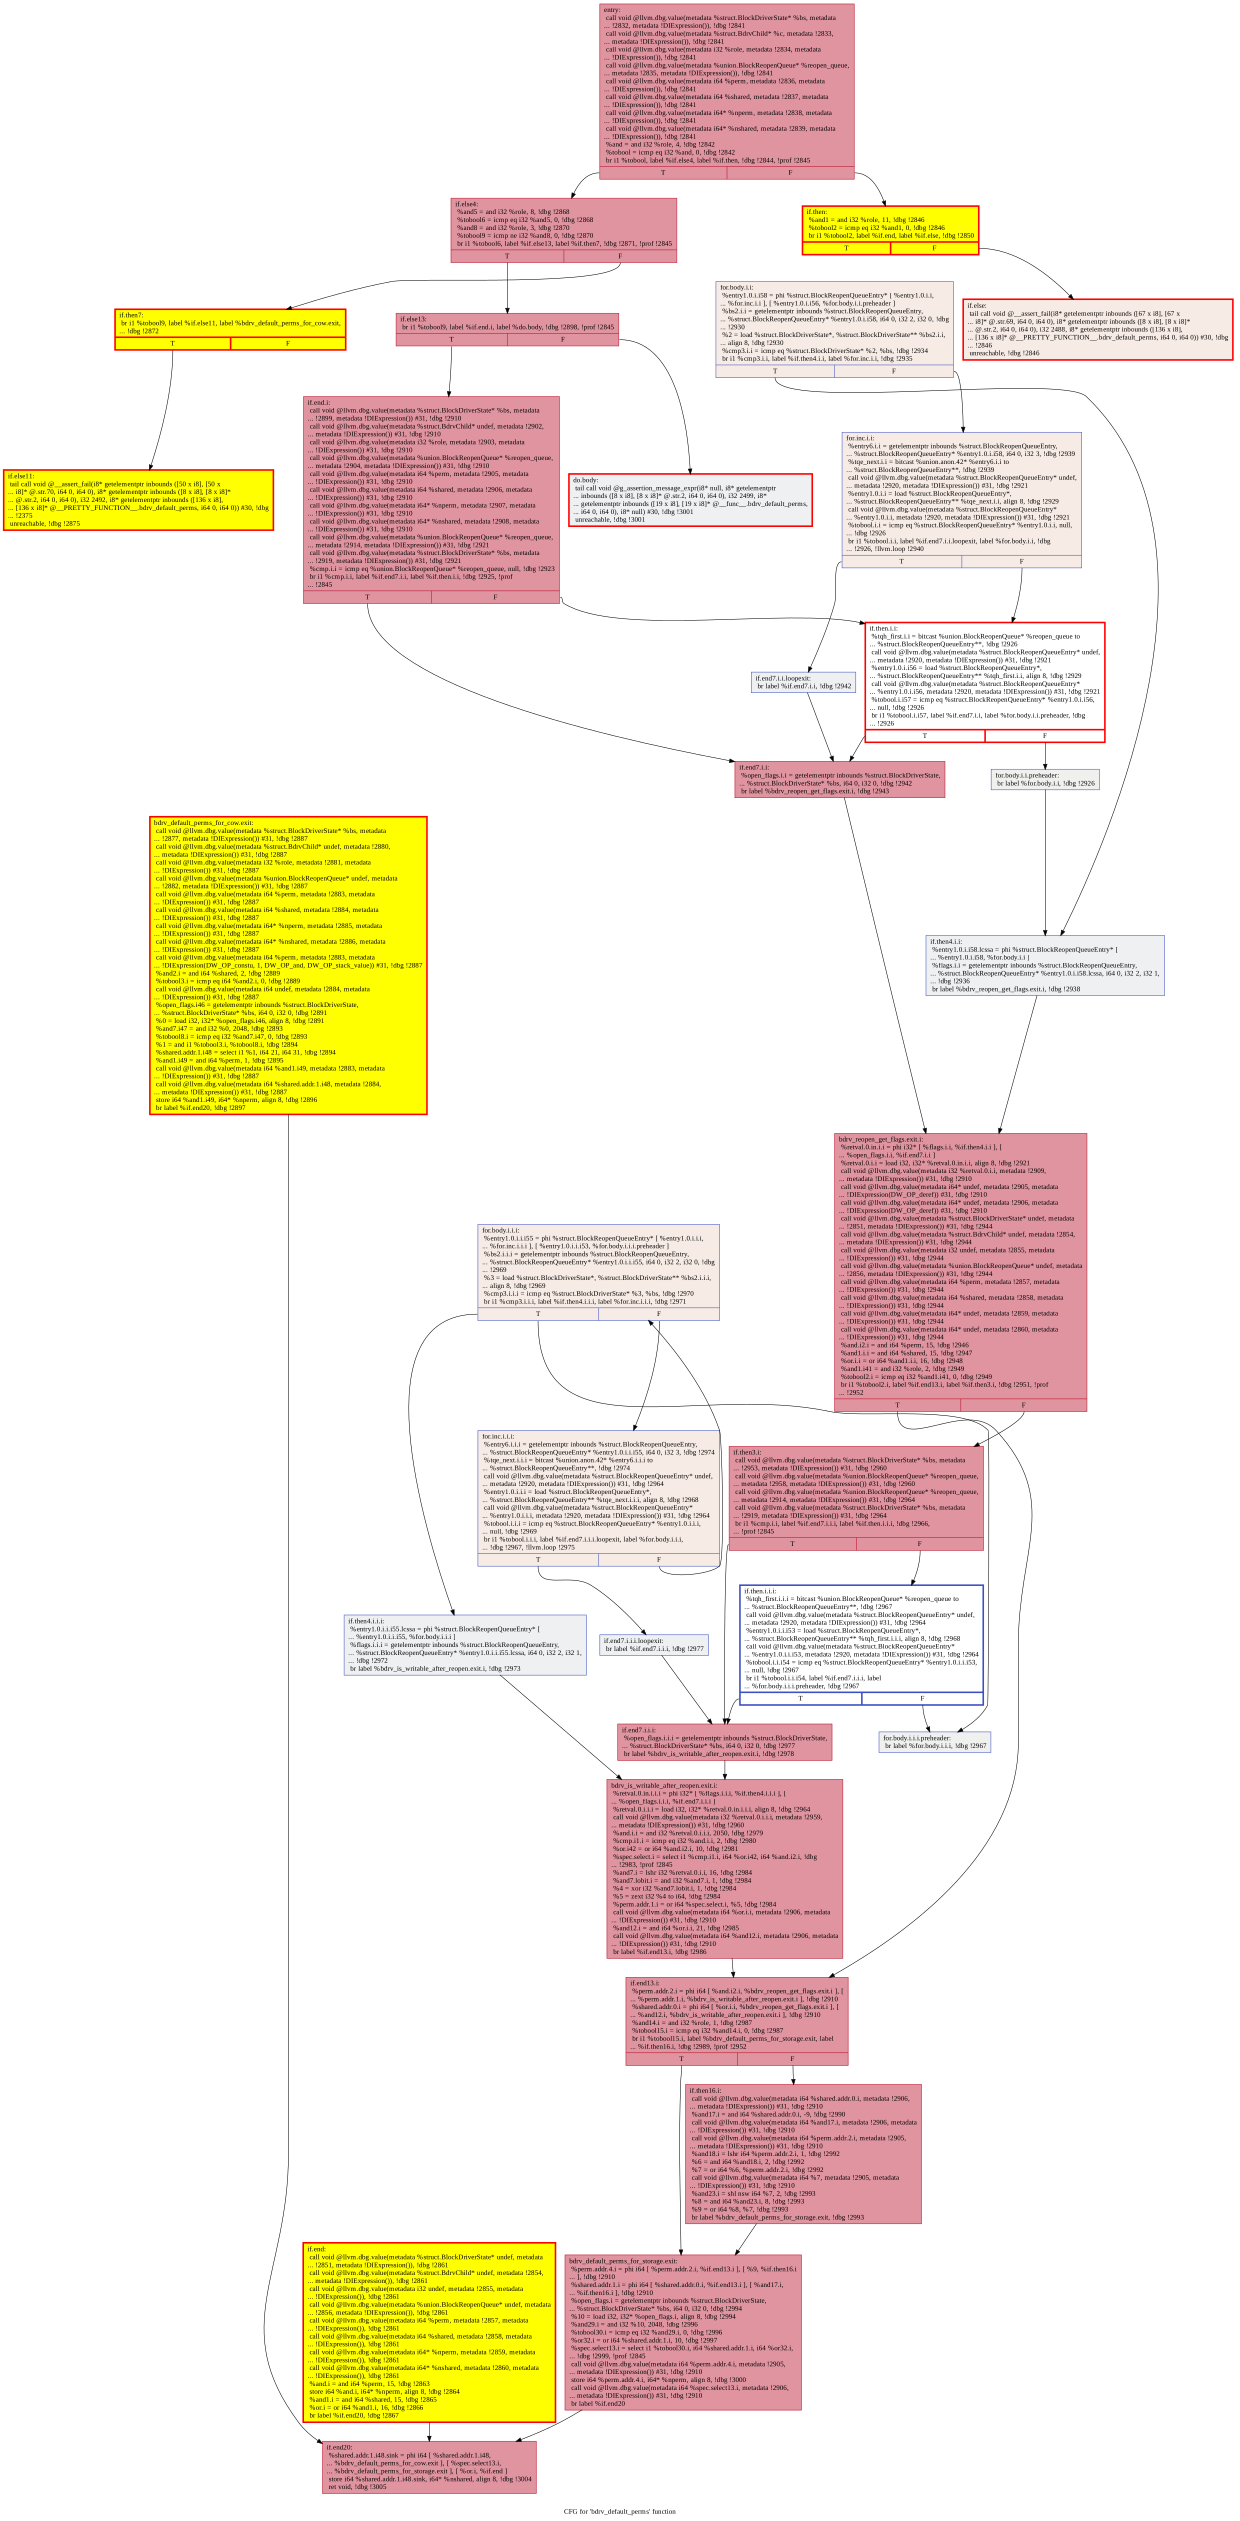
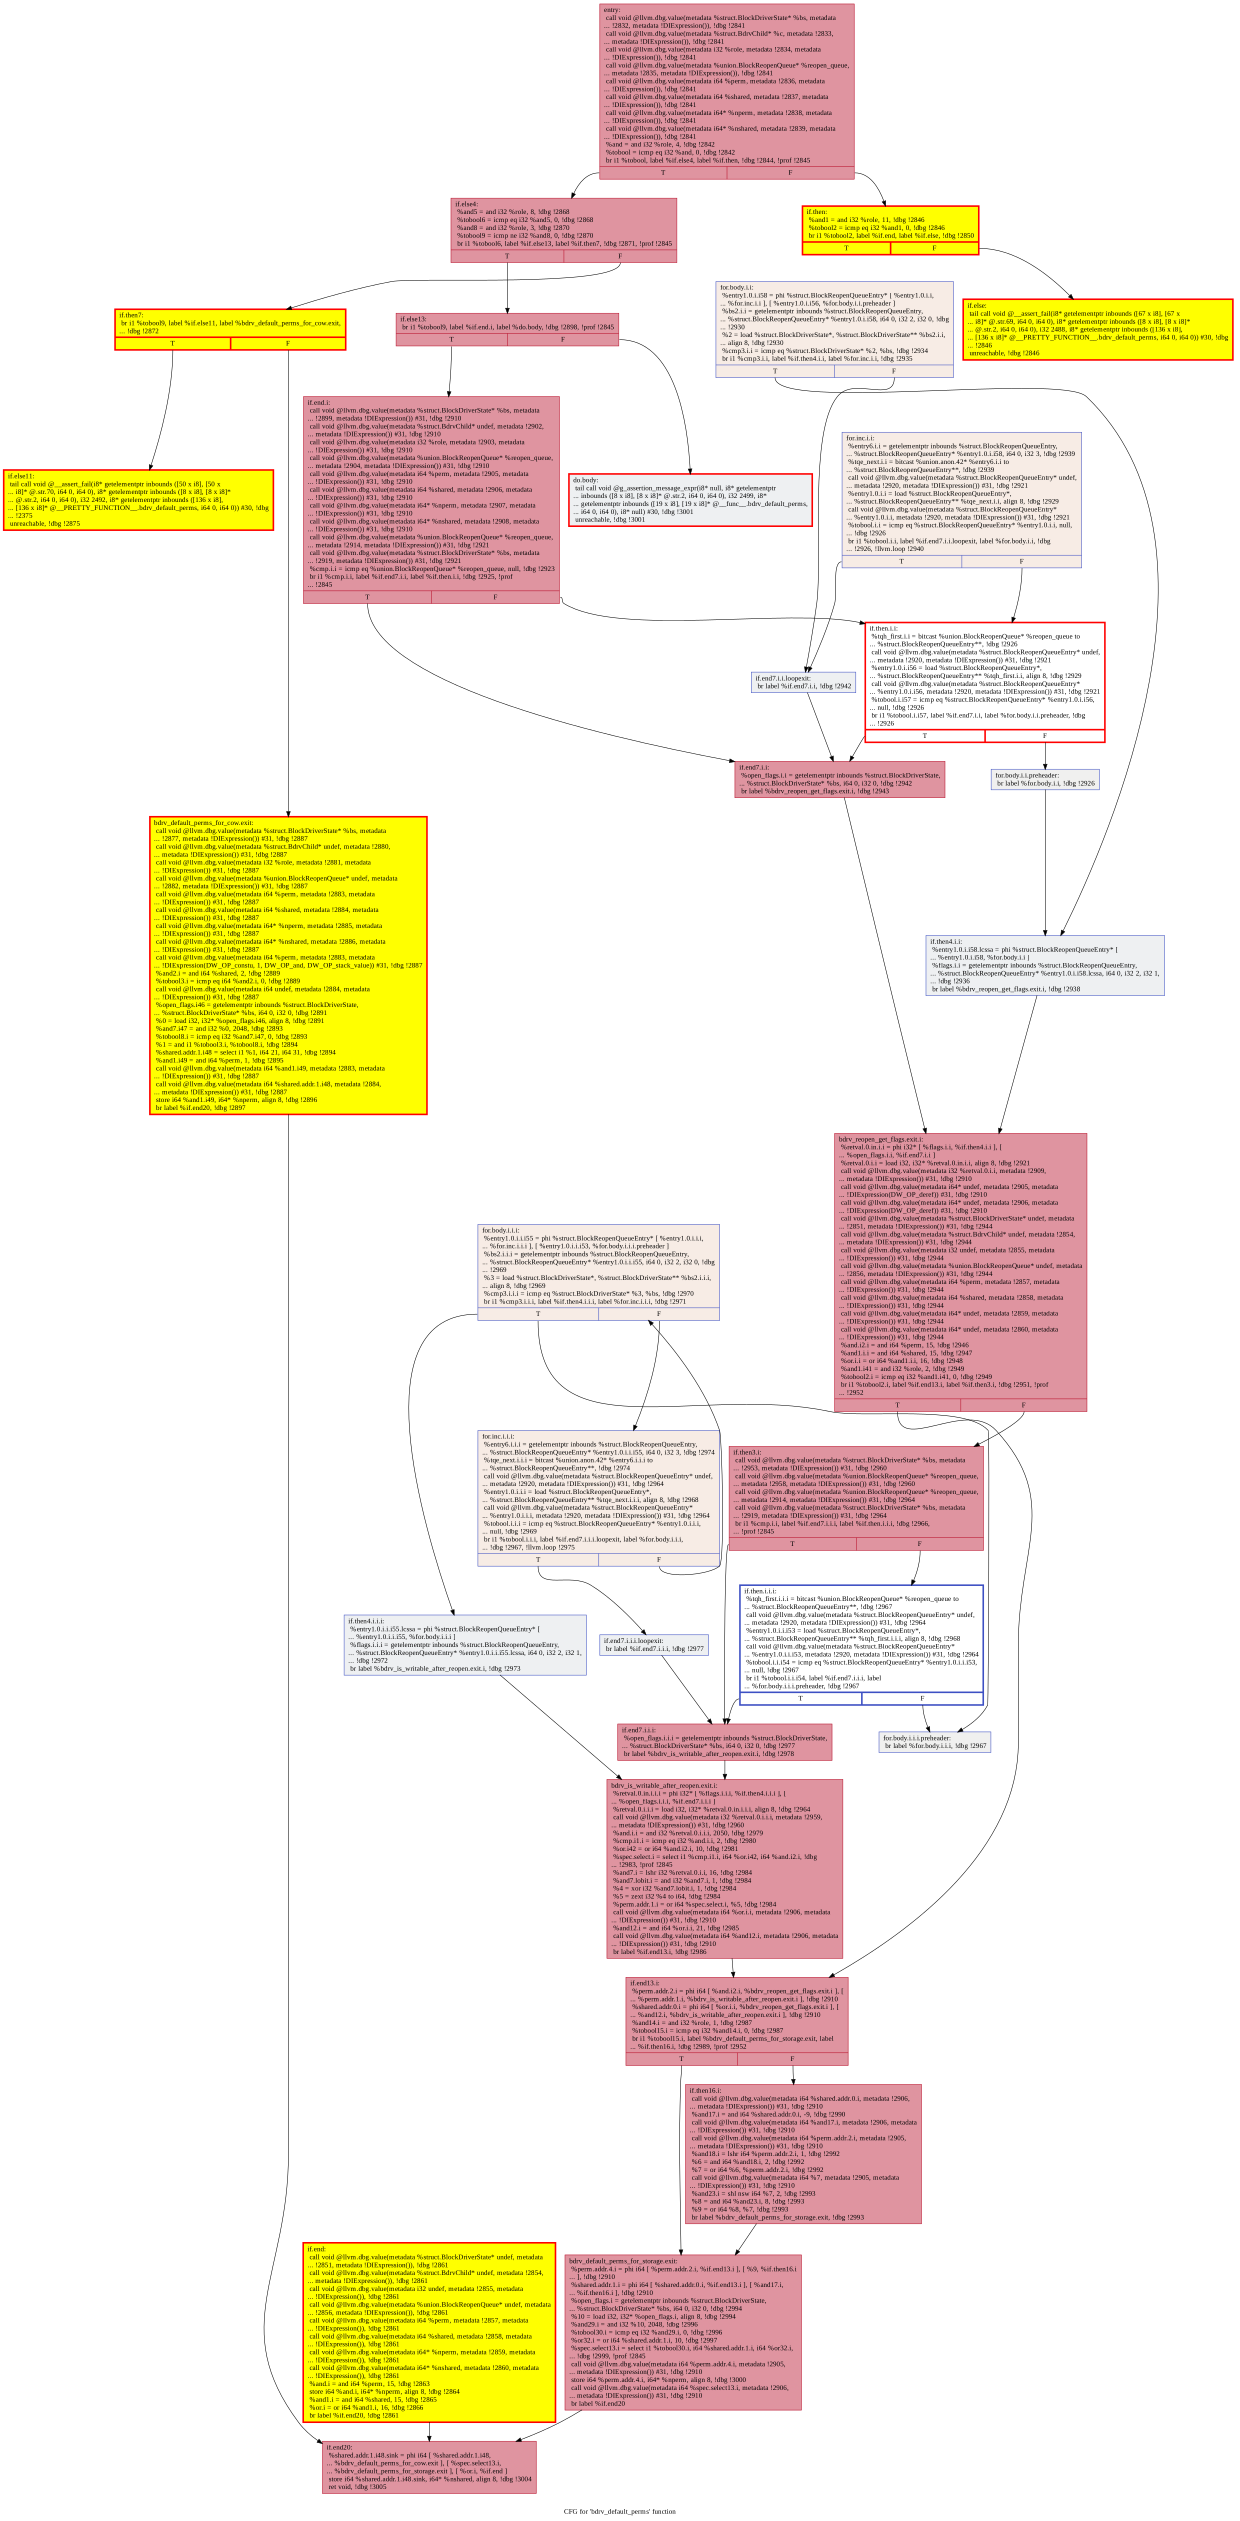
node "if.else:": fillcolor #ecd3c570 -> yellow
edge "for.body.i.i:" -> "for.inc.i.i:": now "for.body.i.i:" -> "if.end7.i.i.loopexit:"
edge "if.then7:" -> "bdrv_default_perms_for_cow.exit:": added
node "if.end:": text "br label %if.end20, !dbg !2867" -> "br label %if.end20, !dbg !2861"
